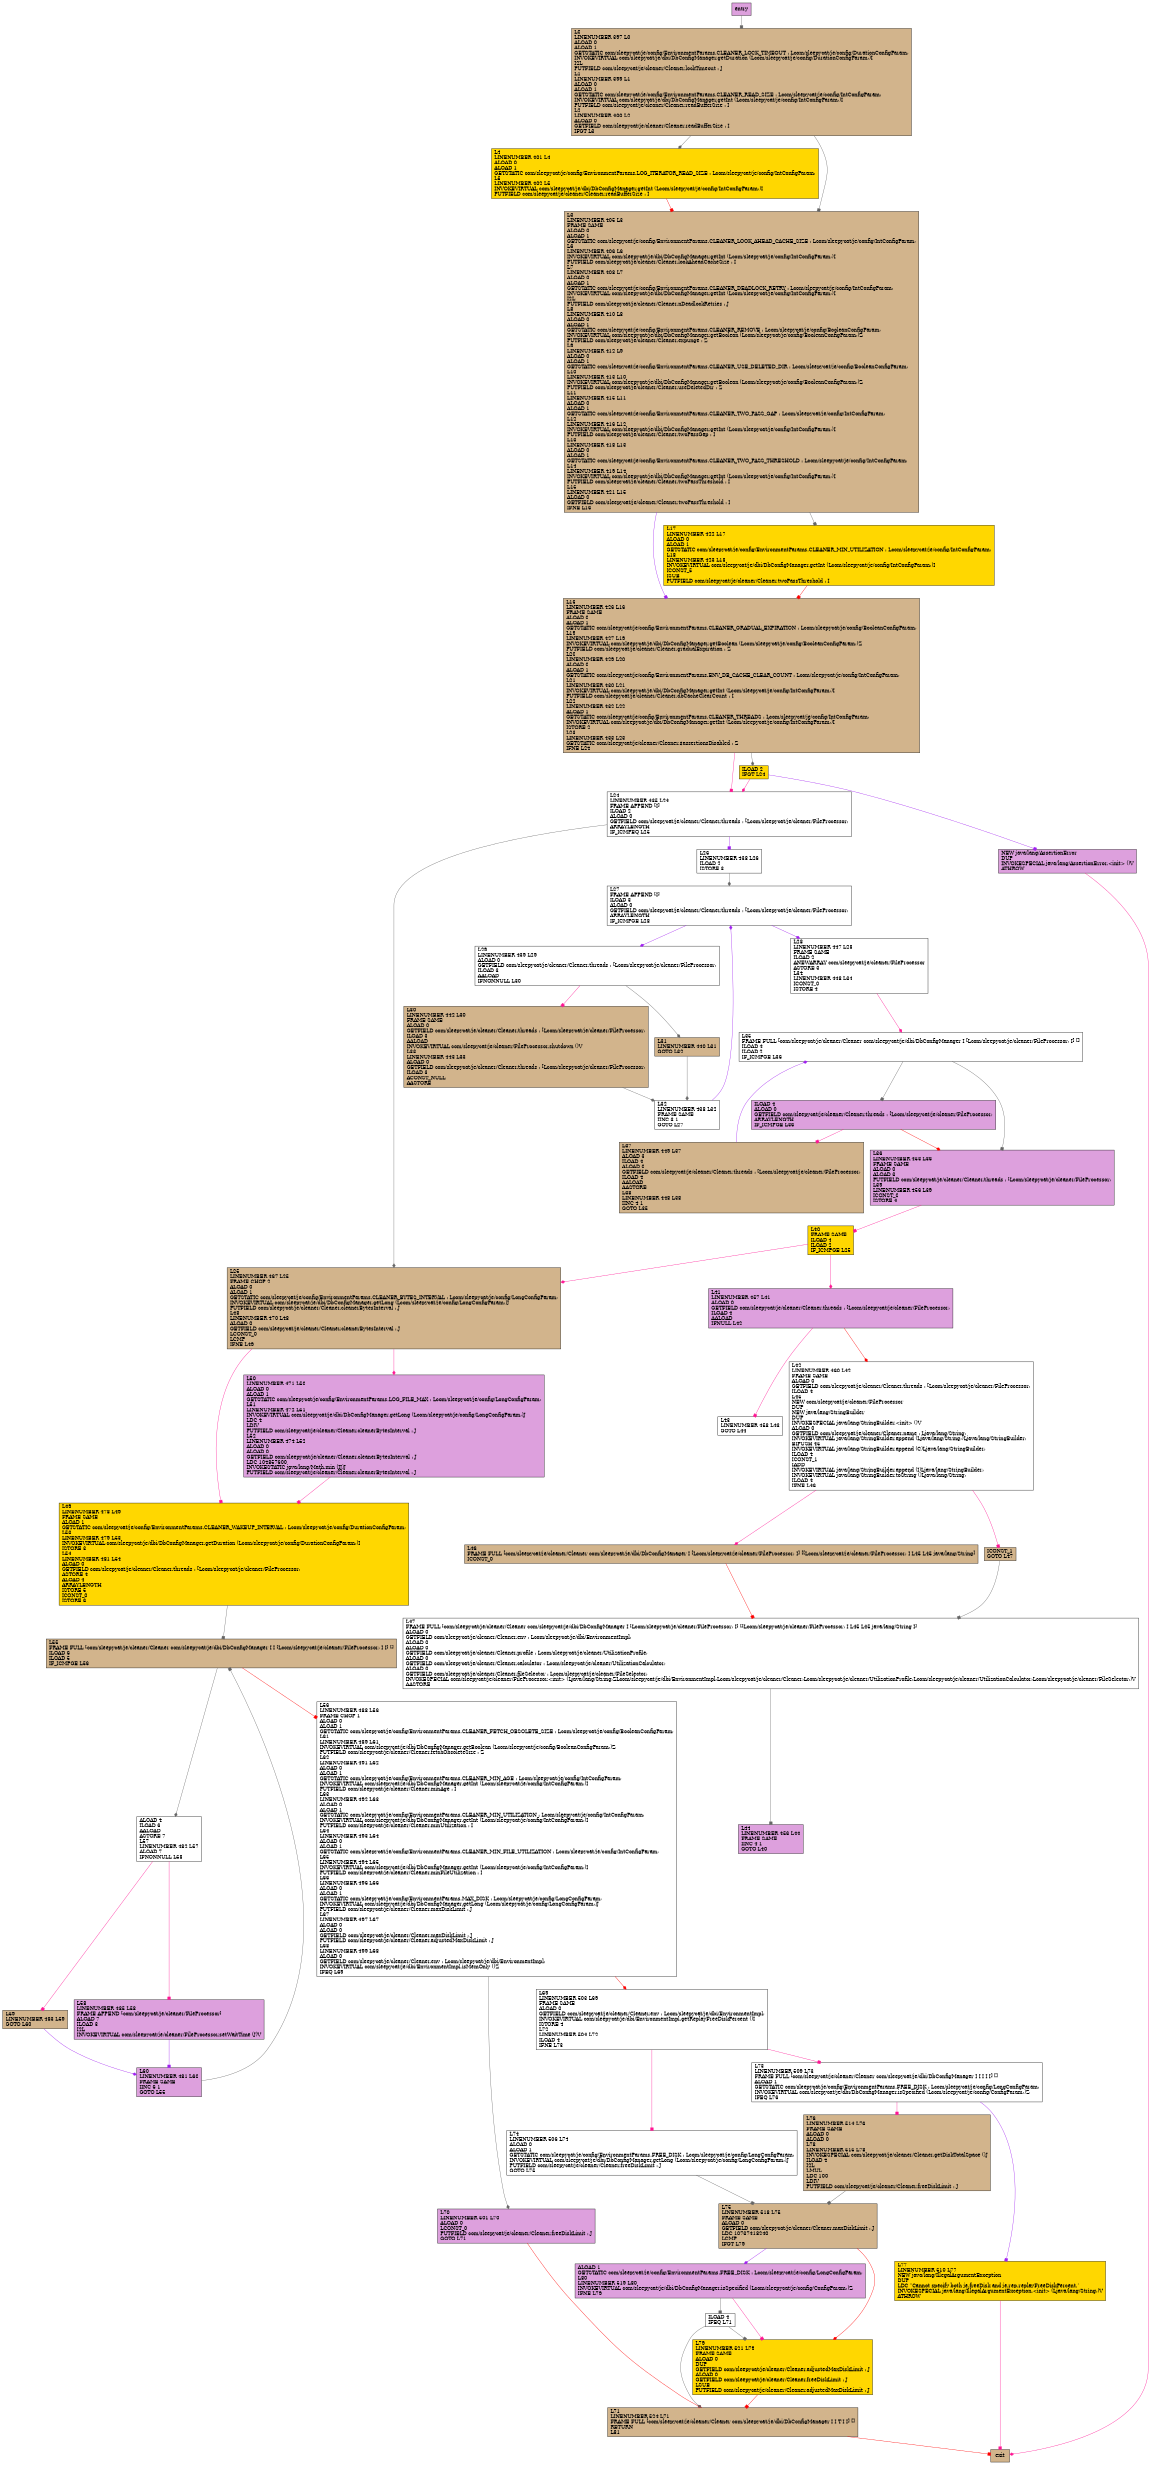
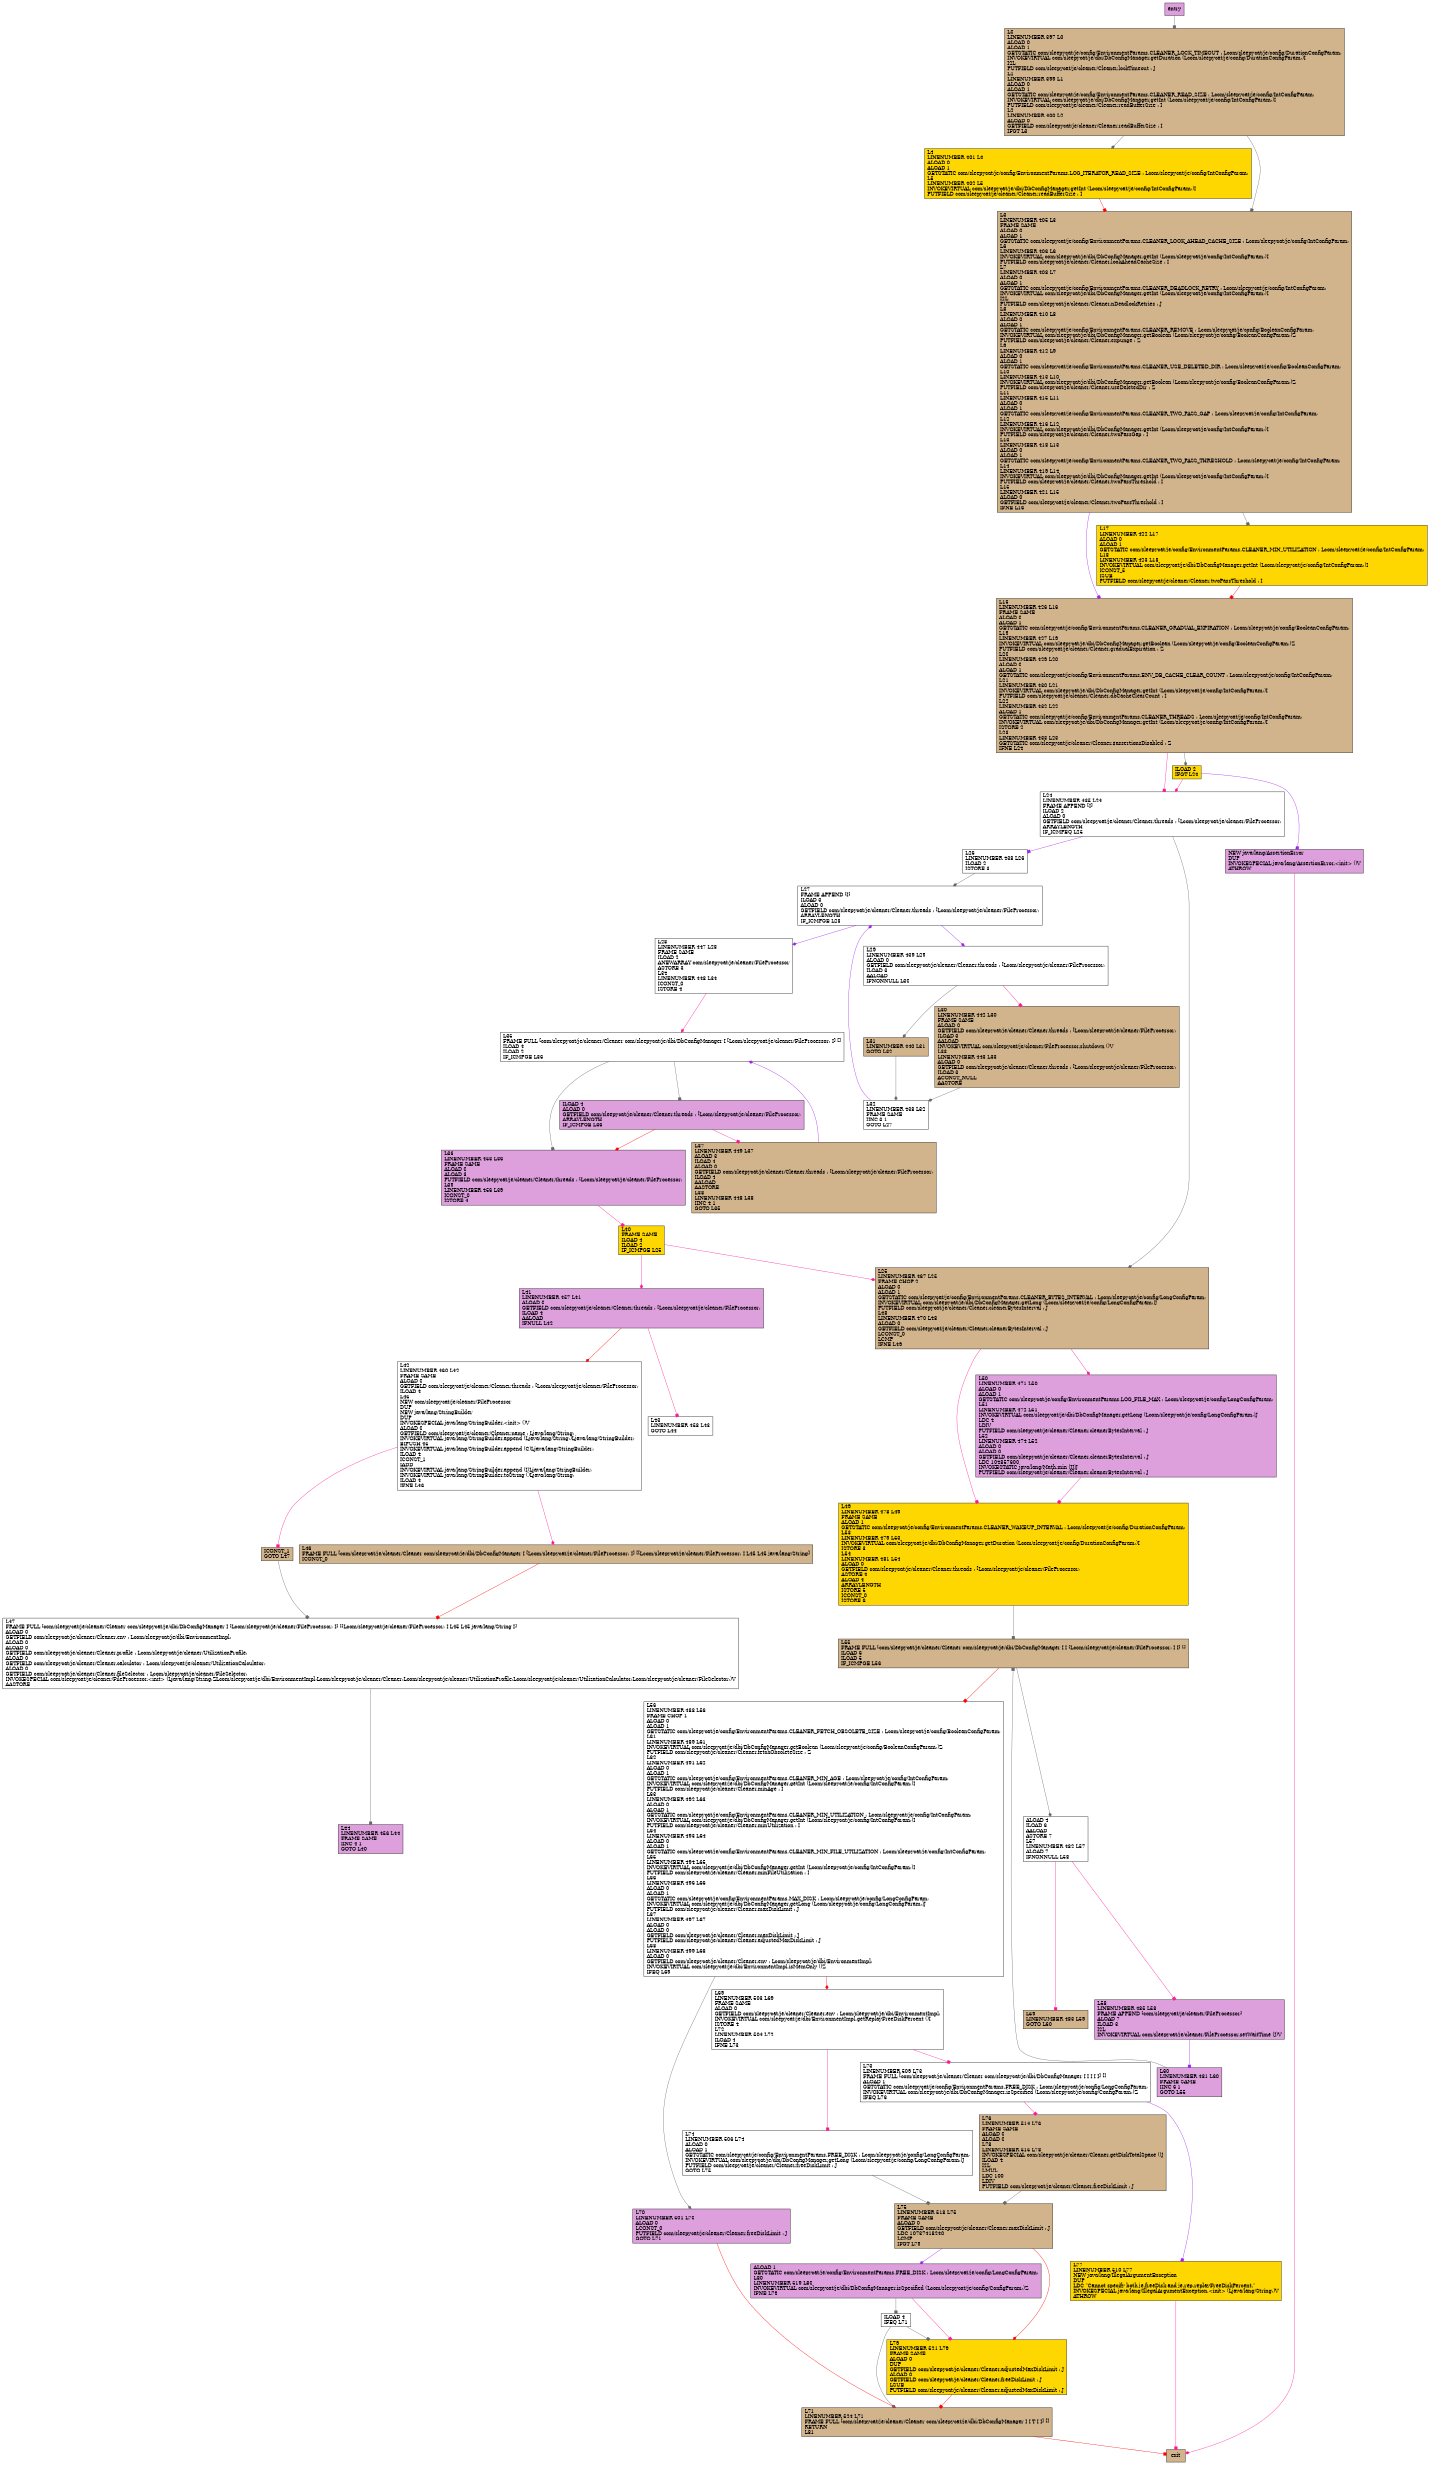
edge "L59 LINENUMBER 483 L59 GOTO L60" -> "L60 LINENUMBER 481 L60 FRAME SAME IINC 6 1 GOTO L55": removed
